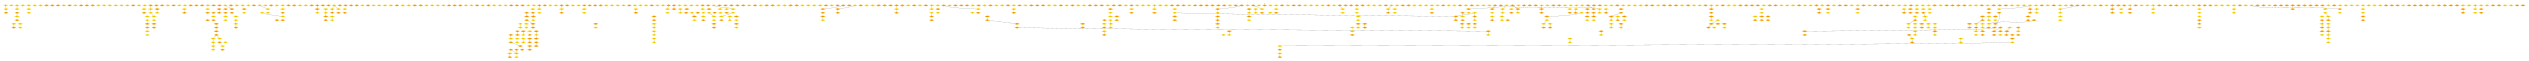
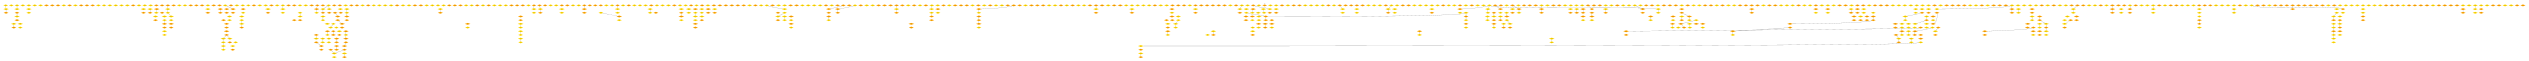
node "TV3025": added
